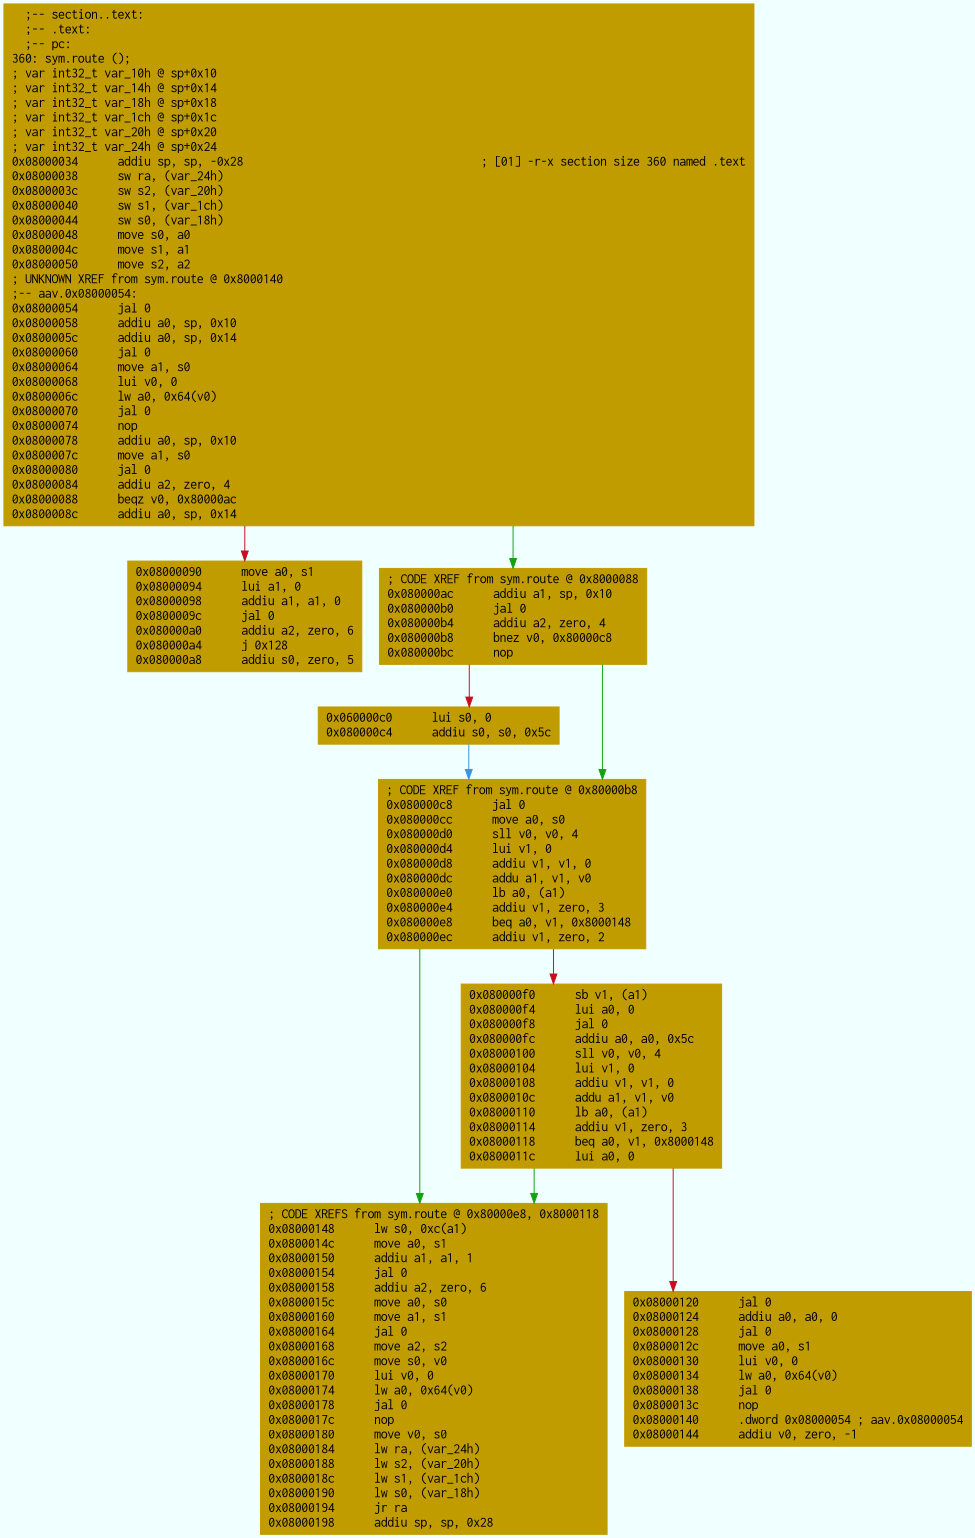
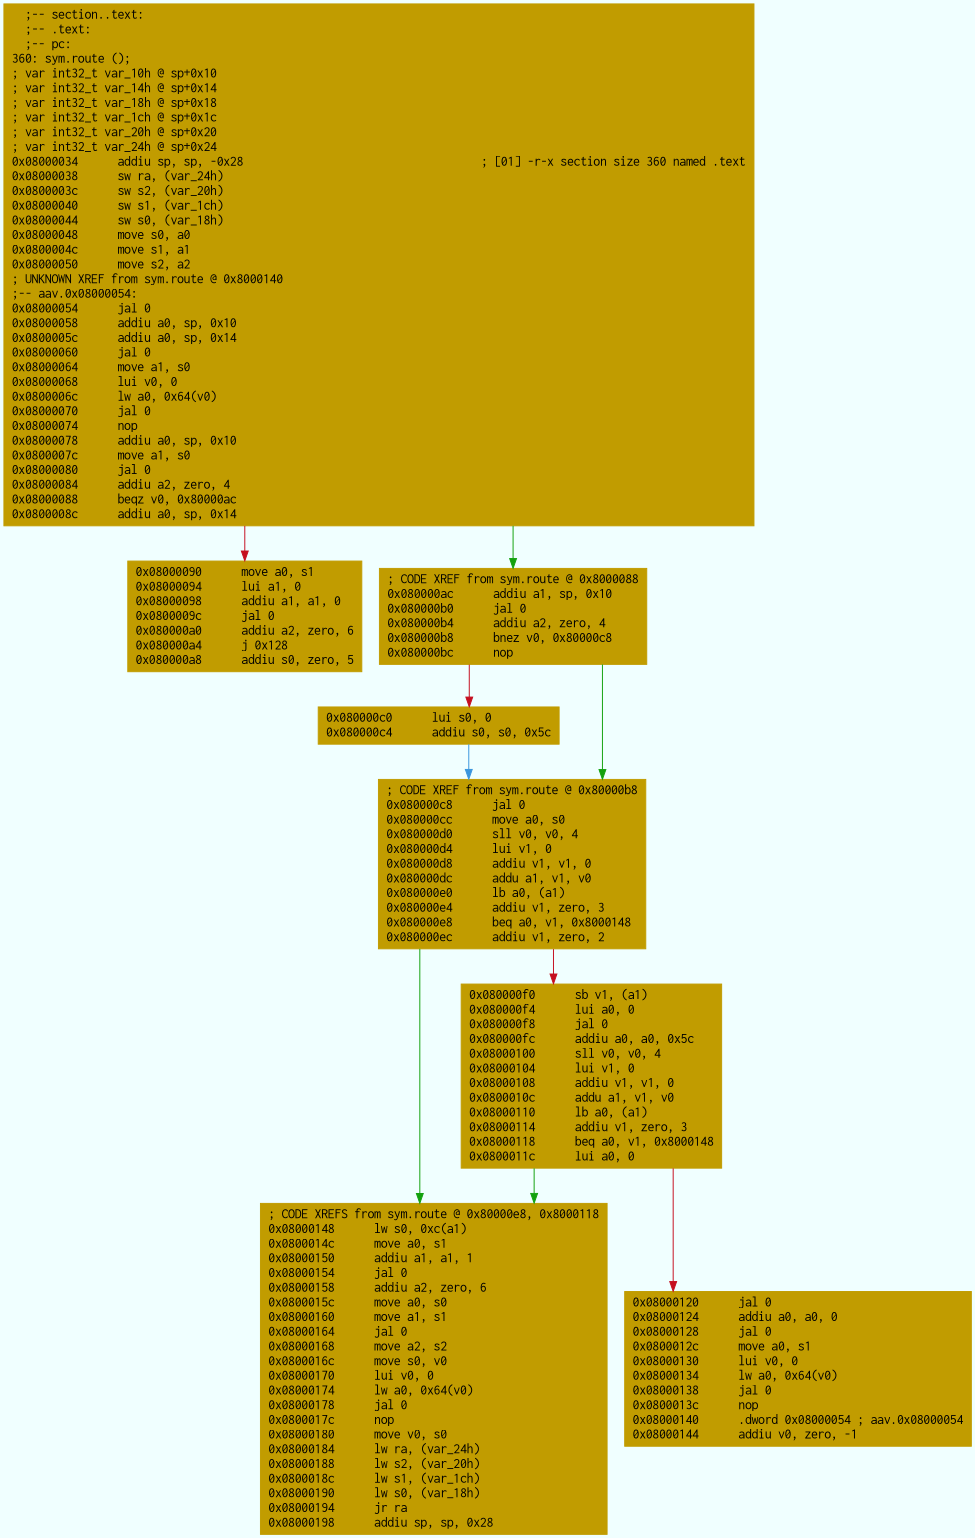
node "0x060000c0      lui s0, 0 0x080000c4      addiu s0, s0, 0x5c": label "0x060000c0      lui s0, 0 0x080000c4      addiu s0, s0, 0x5c" -> "0x080000c0      lui s0, 0 0x080000c4      addiu s0, s0, 0x5c"
